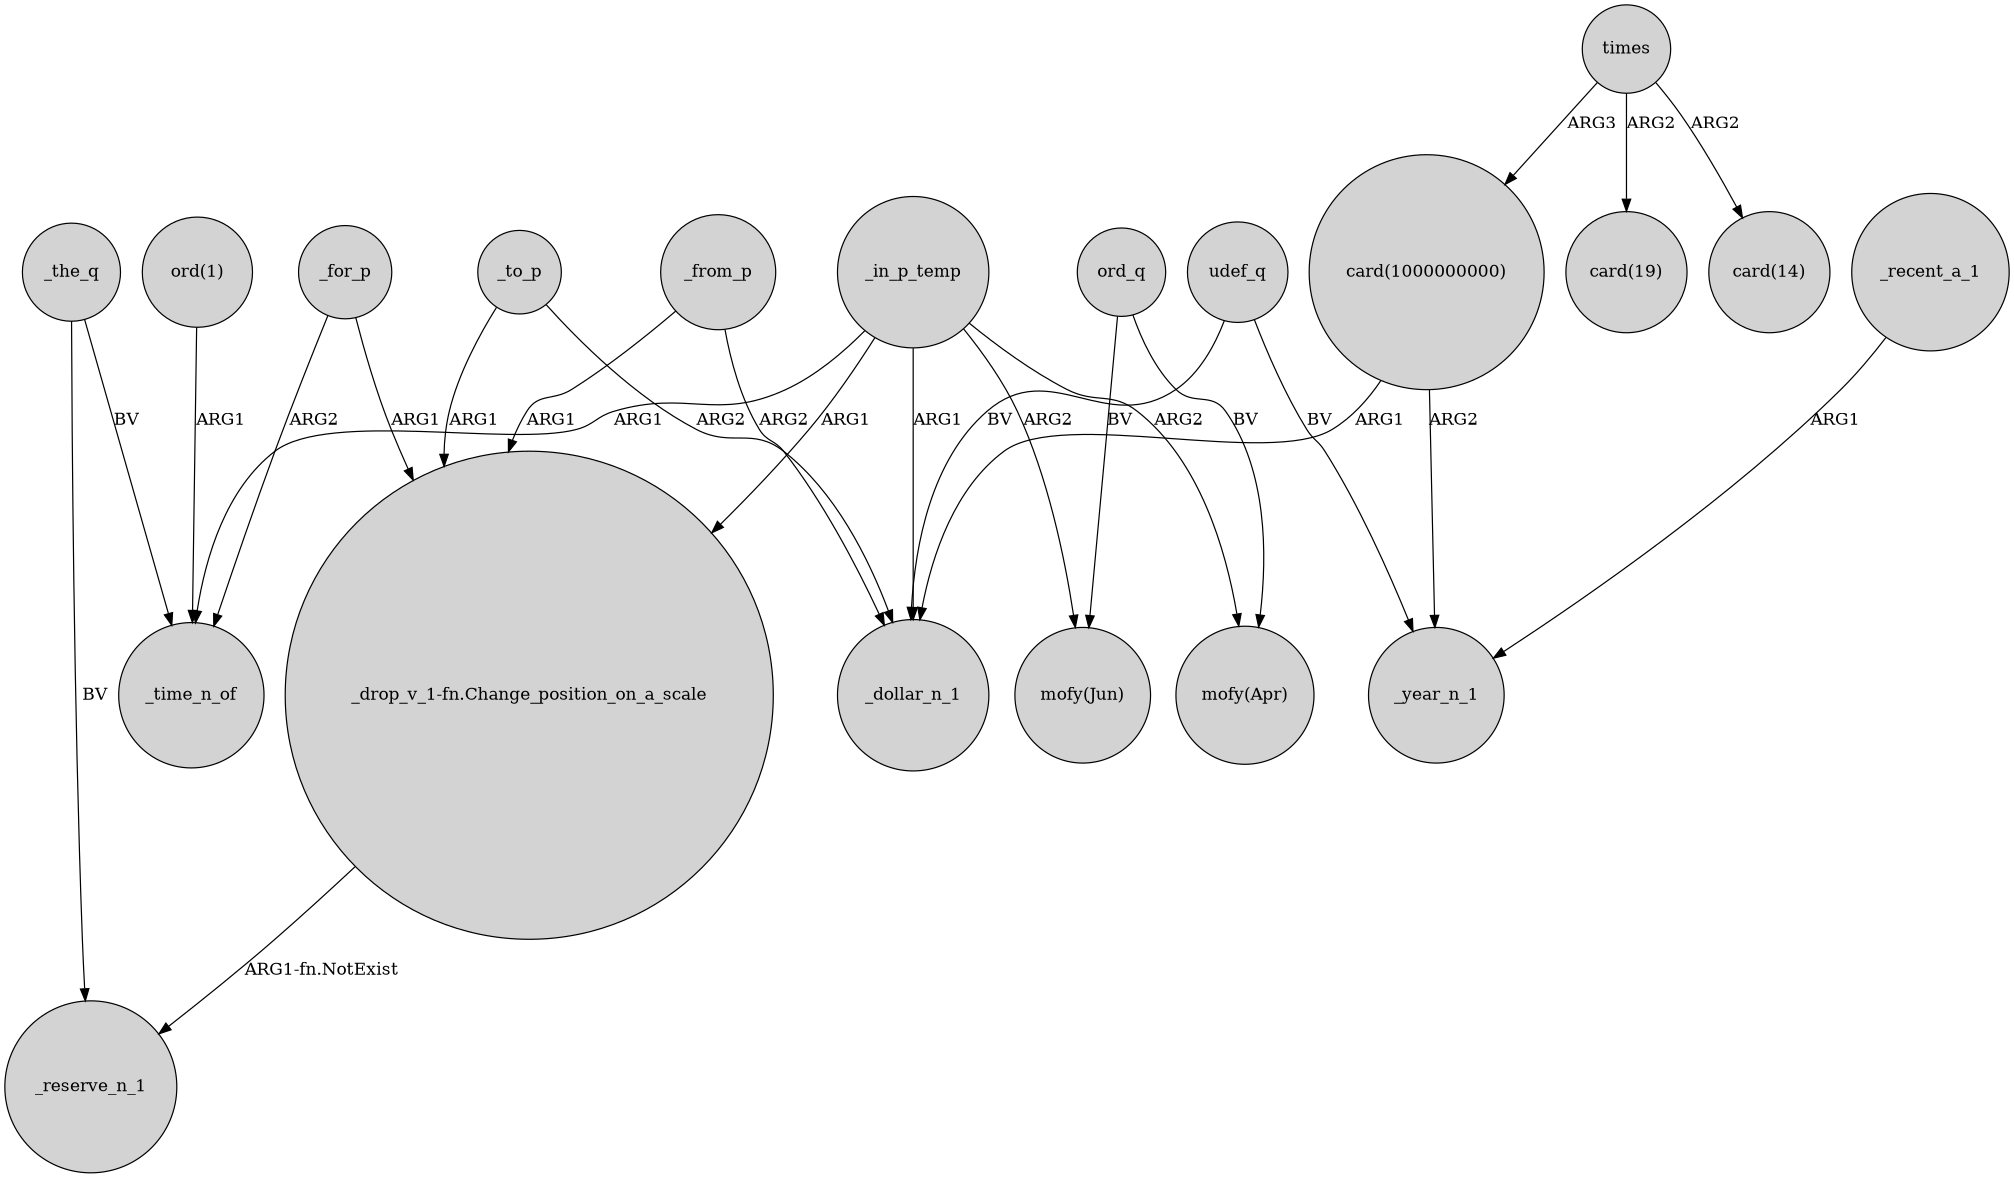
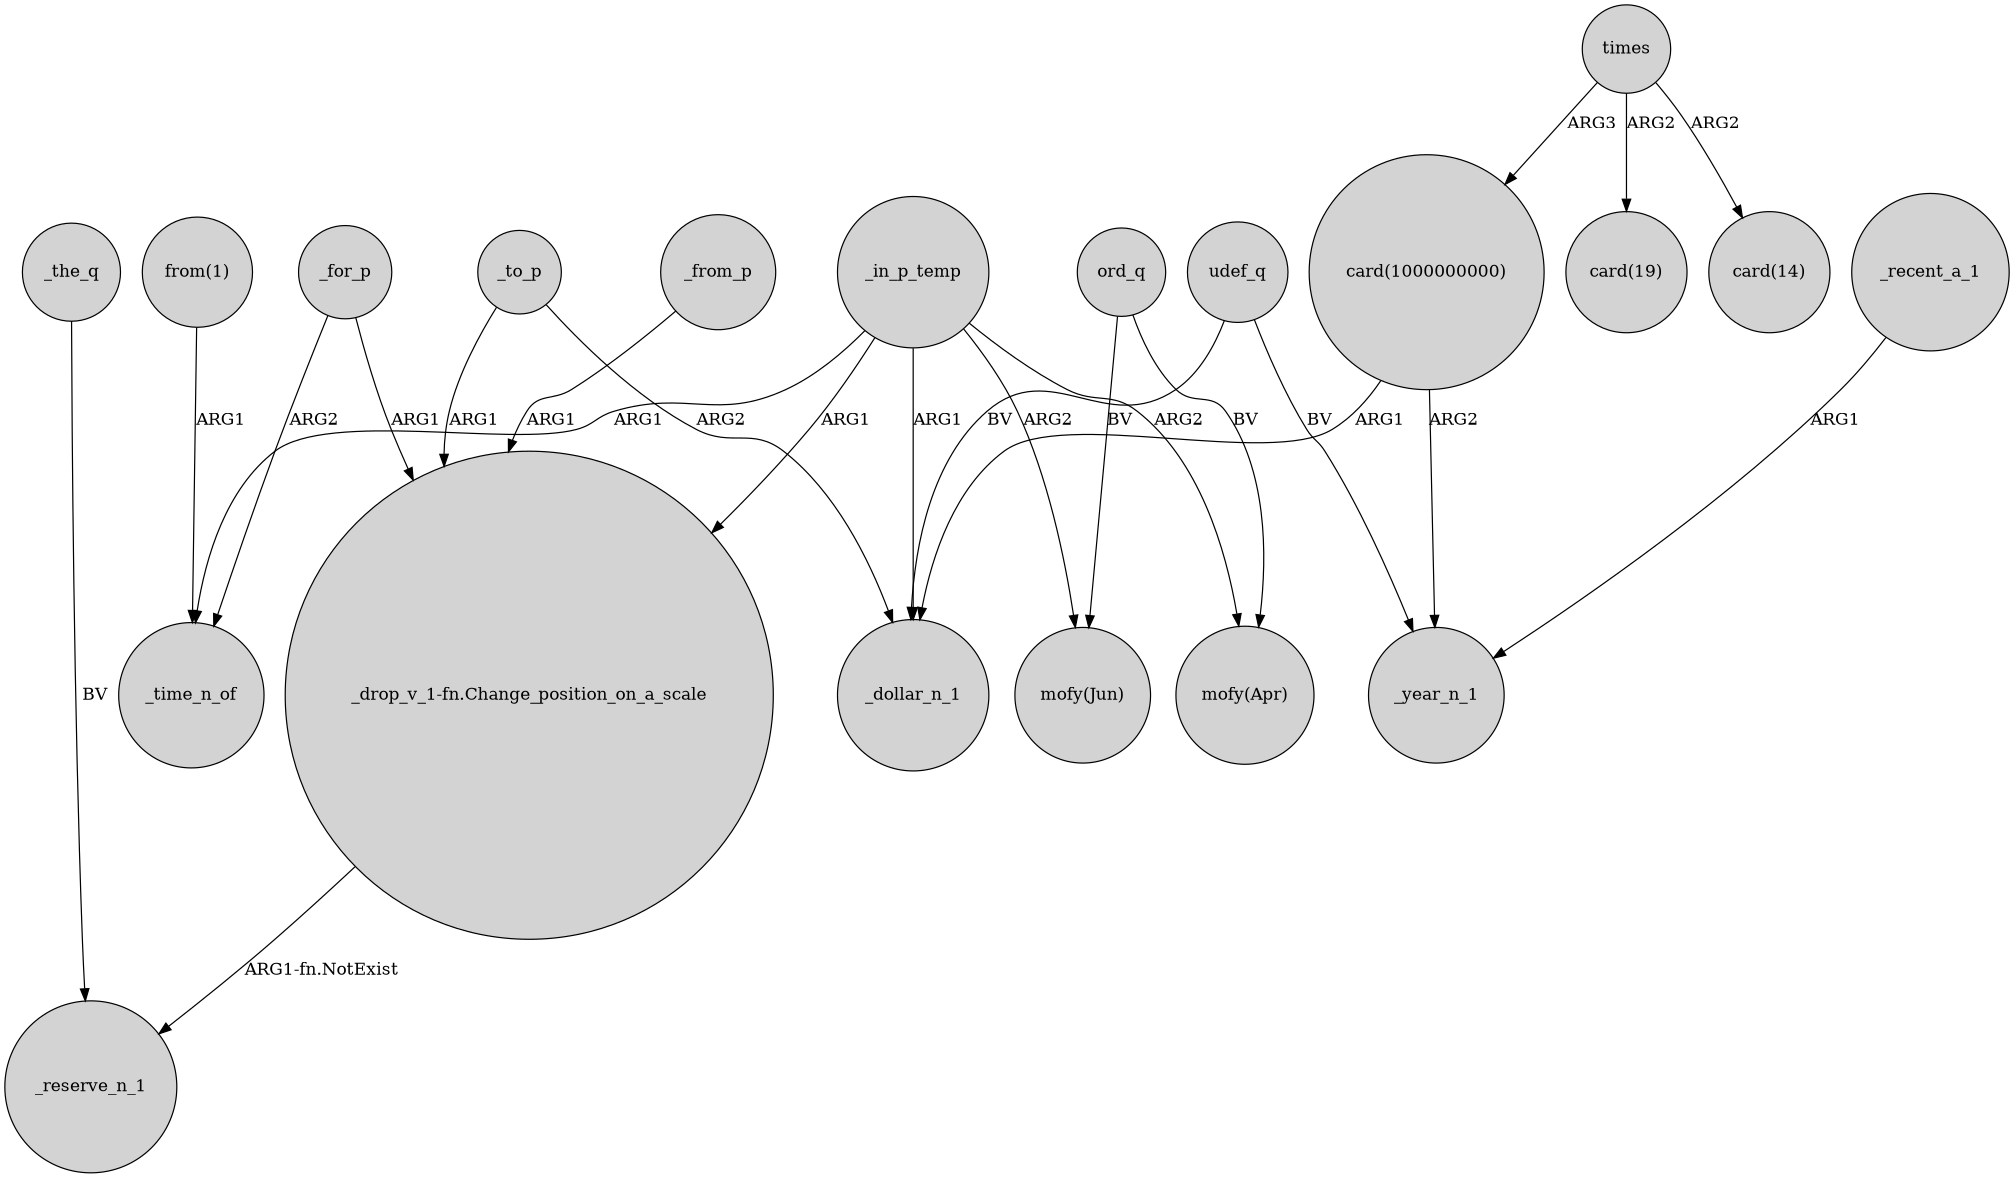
node "ord(1)": label "ord(1)" -> "from(1)"
edge "_the_q" -> "_time_n_of": removed, label "BV"
edge "_from_p" -> "_dollar_n_1": removed, label "ARG2"
